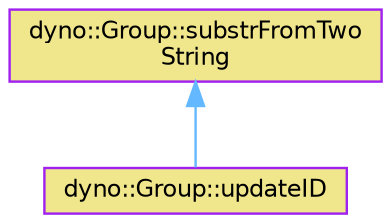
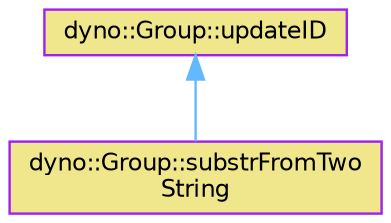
edge "dyno::Group::updateID" -> "dyno::Group::substrFromTwo String": reversed
